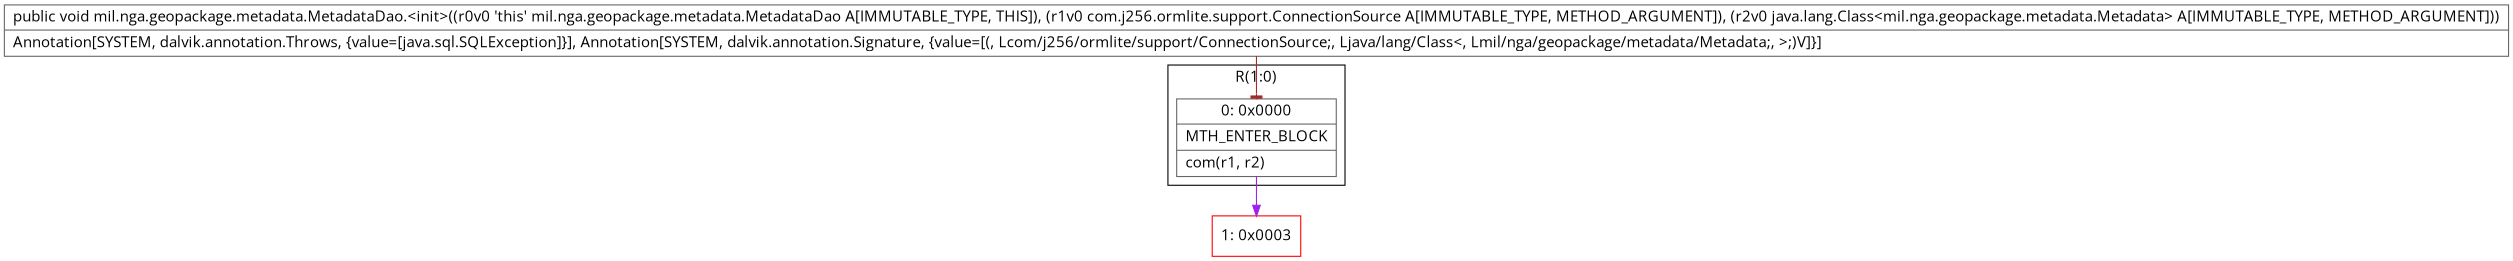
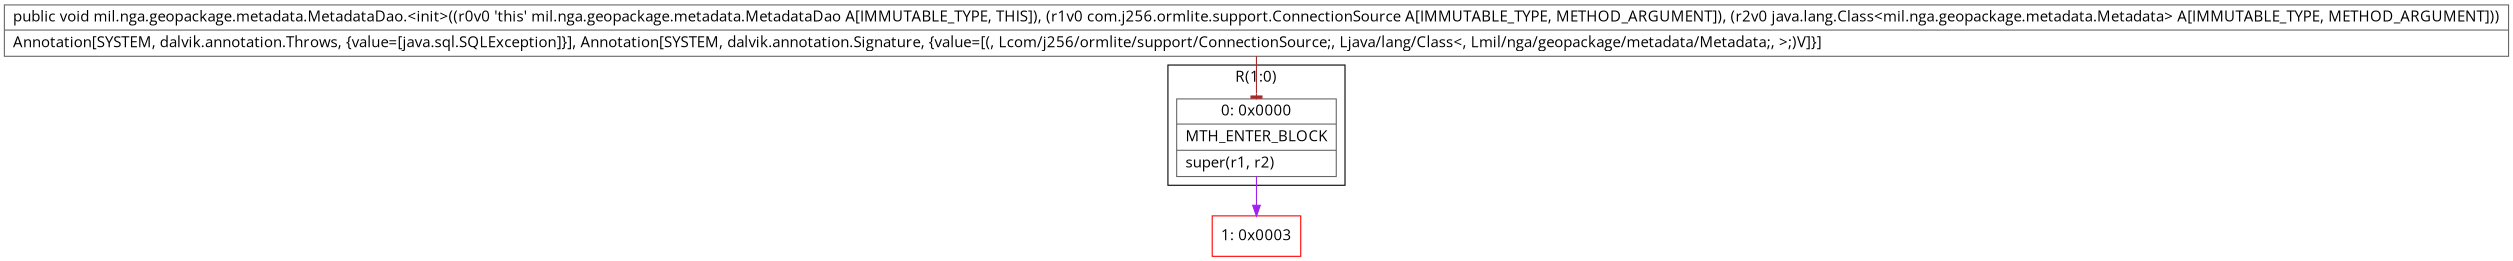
node "0: 0x0000": text "com(r1, r2)" -> "super(r1, r2)"
